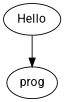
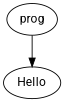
edge "Hello" -> "prog": reversed
